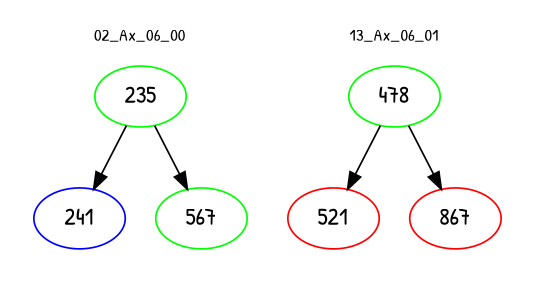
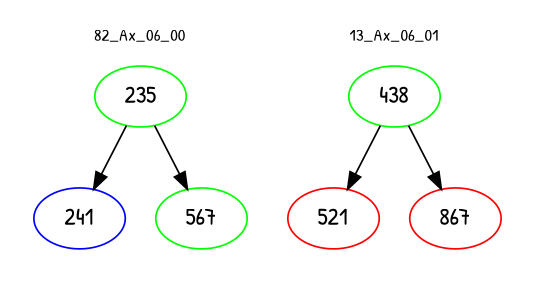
cluster "02_Ax_06_00": label "02_Ax_06_00" -> "82_Ax_06_00"
node "478": label "478" -> "438"
